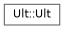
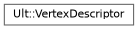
node "Ult::Ult": label "Ult::Ult" -> "Ult::VertexDescriptor"
